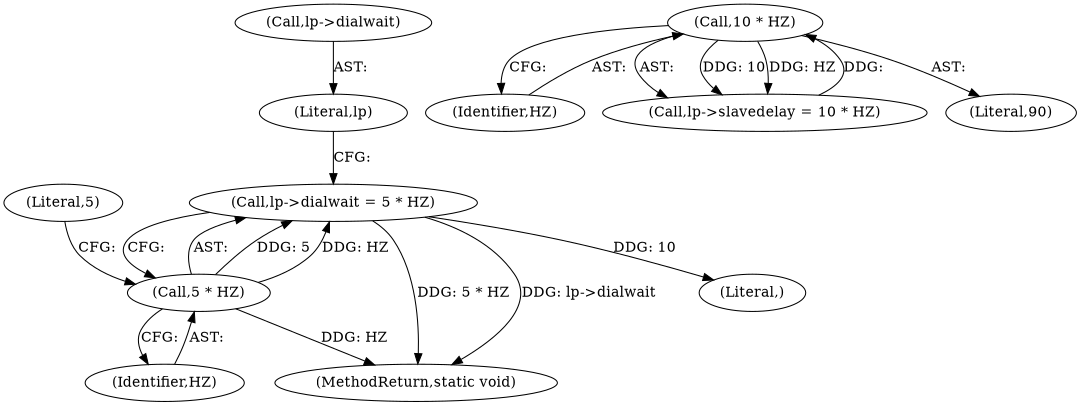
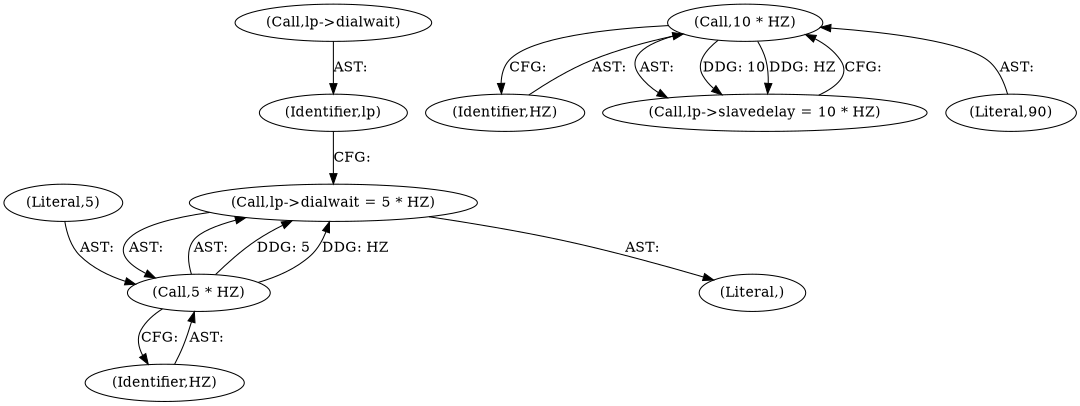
edge "(Call,10 * HZ)" -> "(Literal,90)": reversed
edge "(Call,lp->slavedelay = 10 * HZ)" -> "(Call,10 * HZ)": label "DDG: " -> "CFG: "
node "(Literal,lp)": label "(Literal,lp)" -> "(Identifier,lp)"
edge "(Literal,5)" -> "(Call,5 * HZ)": label "CFG: " -> "AST: "
edge "(Call,lp->dialwait = 5 * HZ)" -> "(Call,5 * HZ)": label "CFG: " -> "AST: "
edge "(Call,lp->dialwait = 5 * HZ)" -> "(Literal,)": label "DDG: 10" -> "AST: "
node "(MethodReturn,static void)": removed
